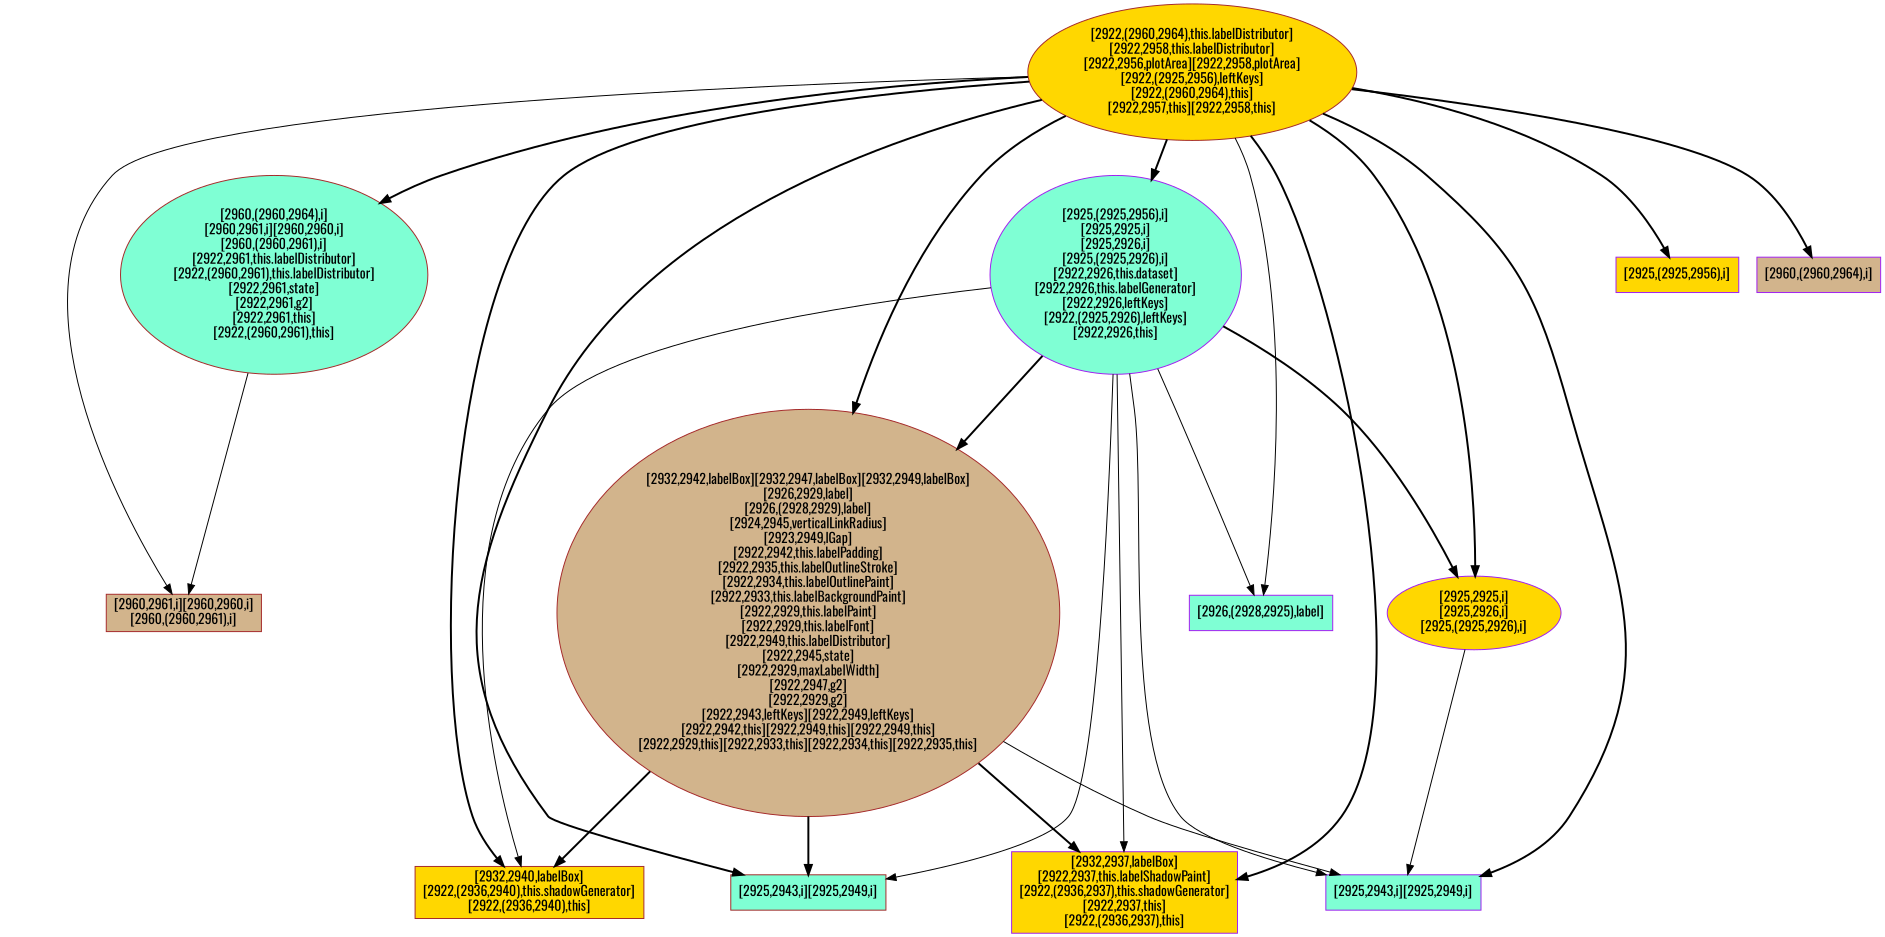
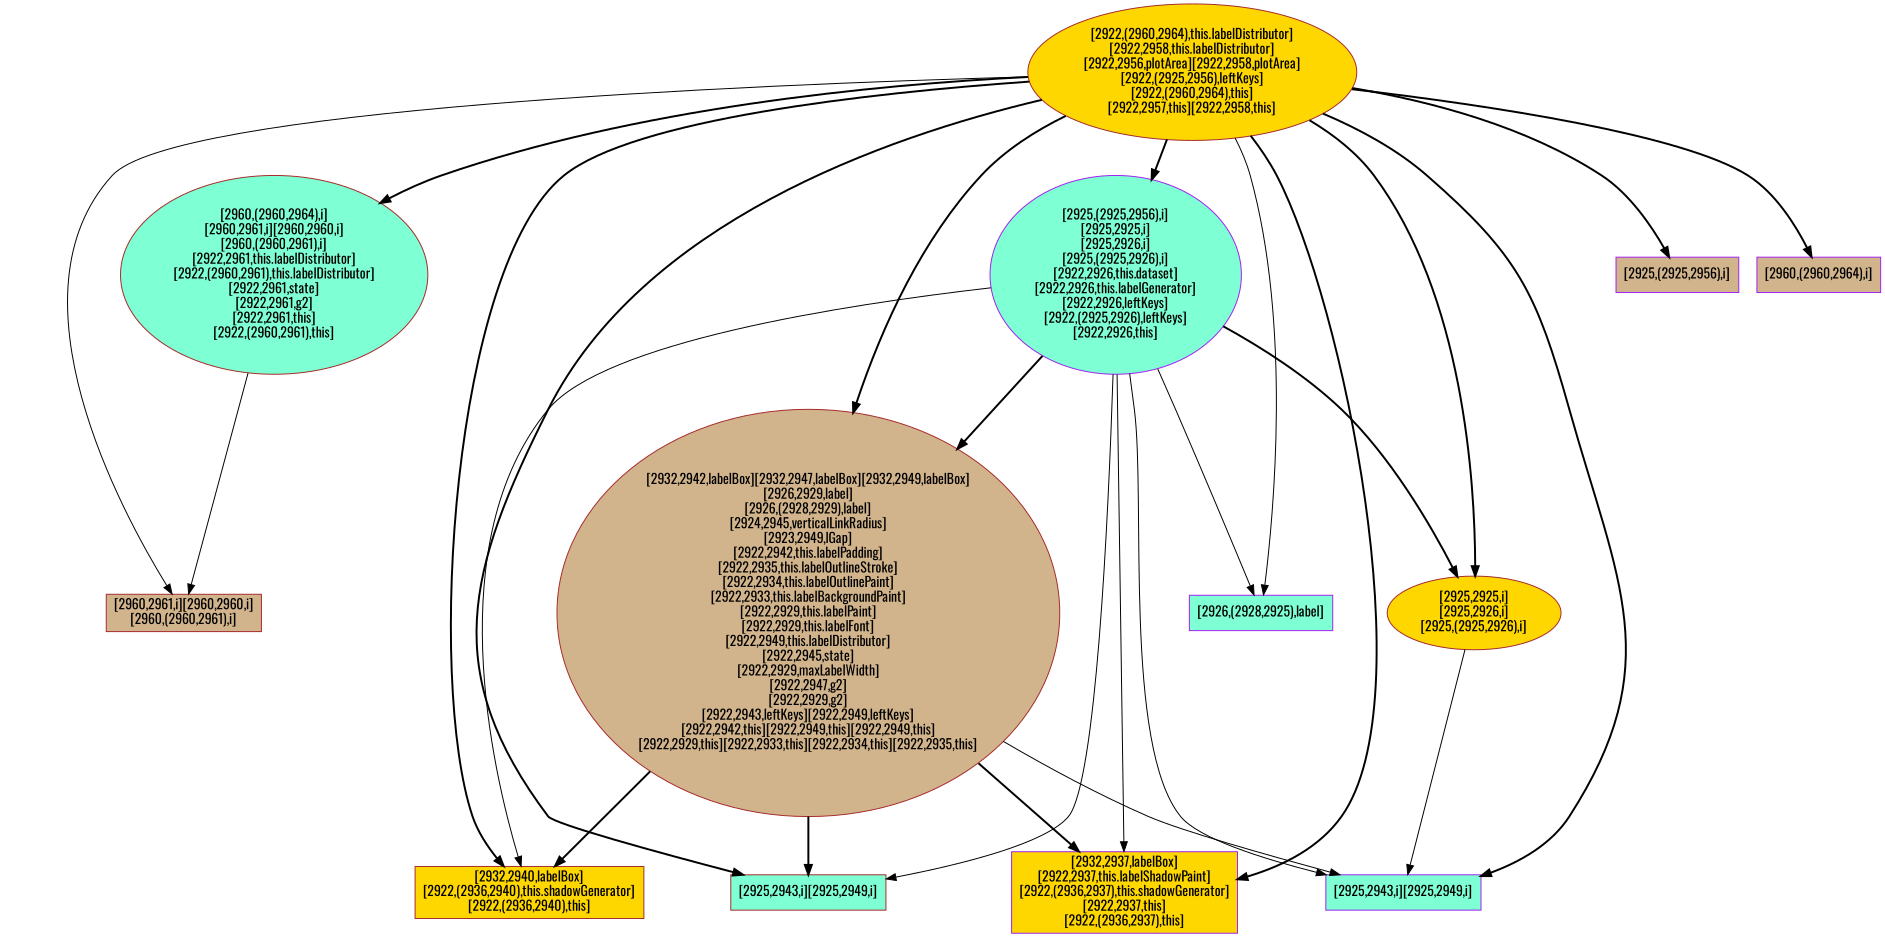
node "[2925,(2925,2956),i]": fillcolor gold -> tan
node "[2925,2925,i] [2925,2926,i] [2925,(2925,2926),i]": color purple -> brown
